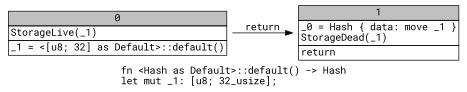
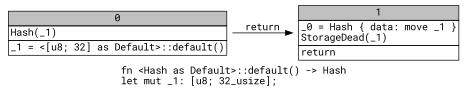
node "0": text "StorageLive(_1)" -> "Hash(_1)"
